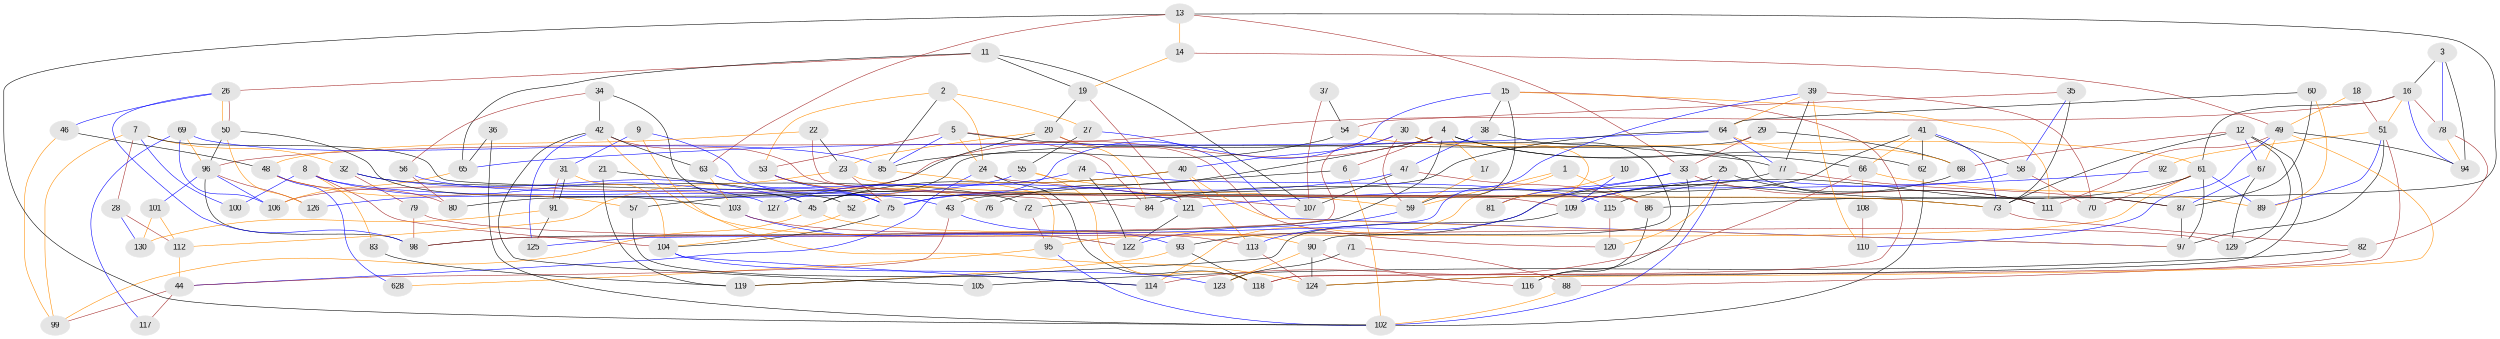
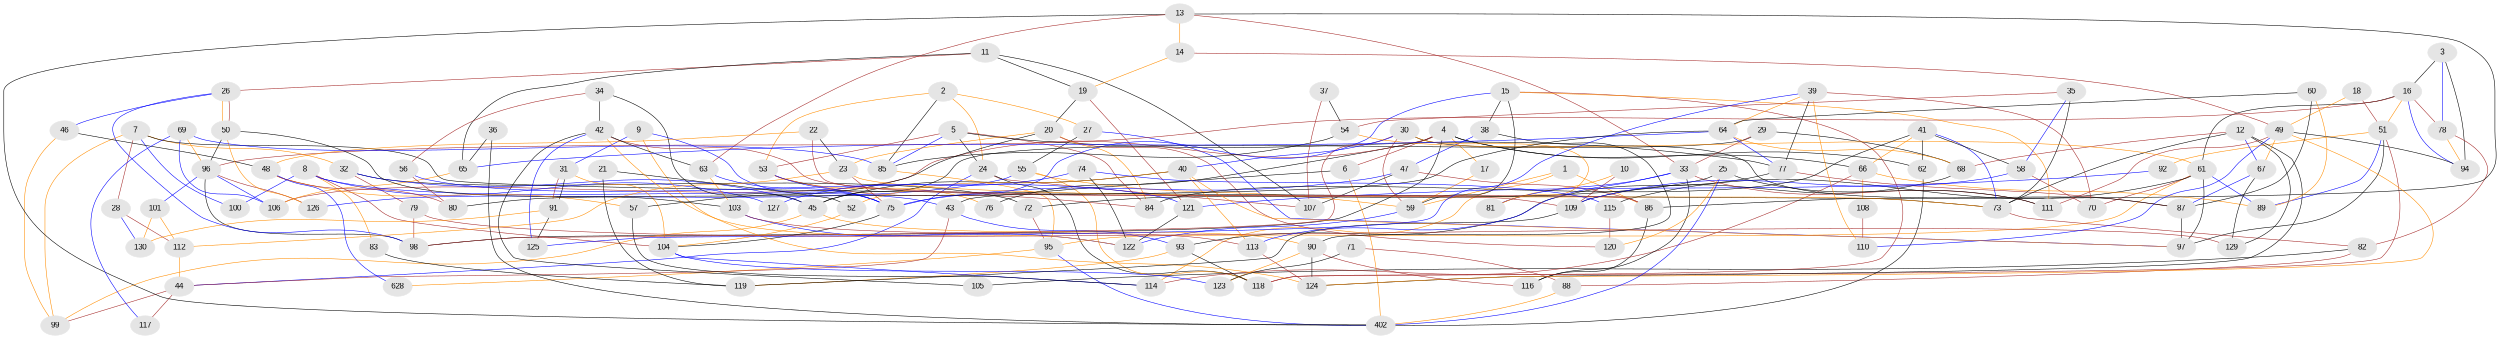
edge "5" -- "24": color darkorange -> black
edge "10" -- "109": color blue -> brown
node "102": label "102" -> "402"
